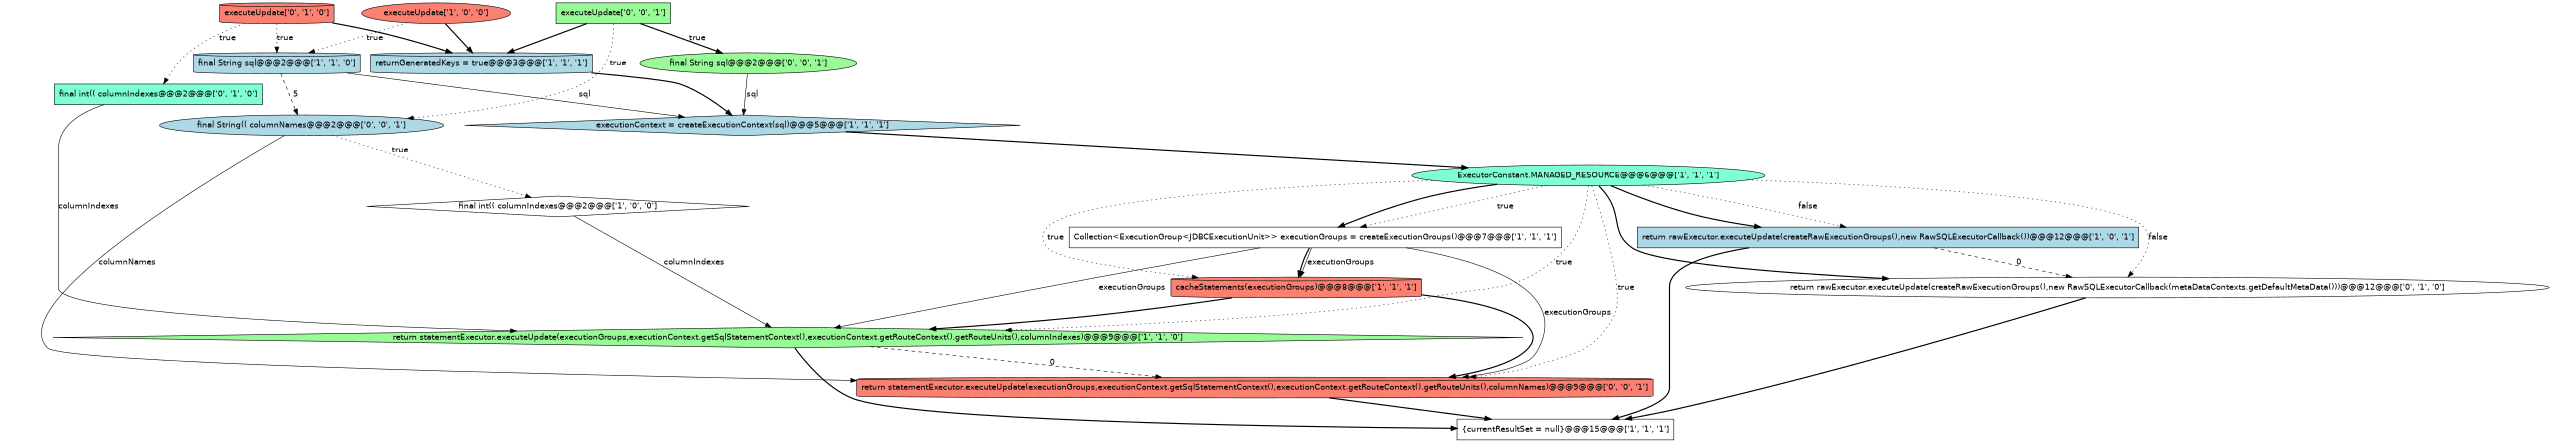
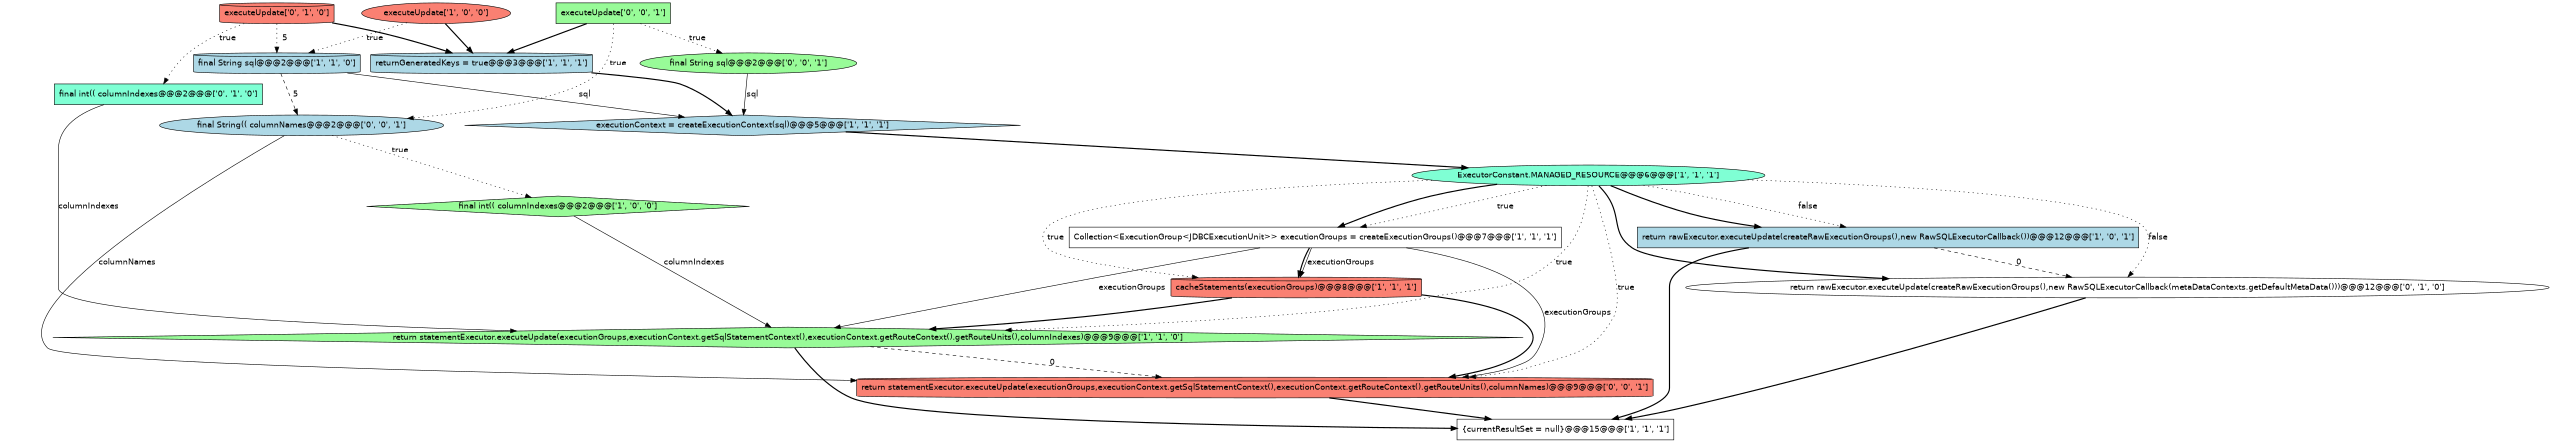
edge "executeUpdate['0', '0', '1']" -> "final String sql@@@2@@@['0', '0', '1']": style bold -> dotted
edge "executeUpdate['0', '1', '0']" -> "final String sql@@@2@@@['1', '1', '0']": label "true" -> "5"
node "final int(( columnIndexes@@@2@@@['1', '0', '0']": fillcolor white -> palegreen
